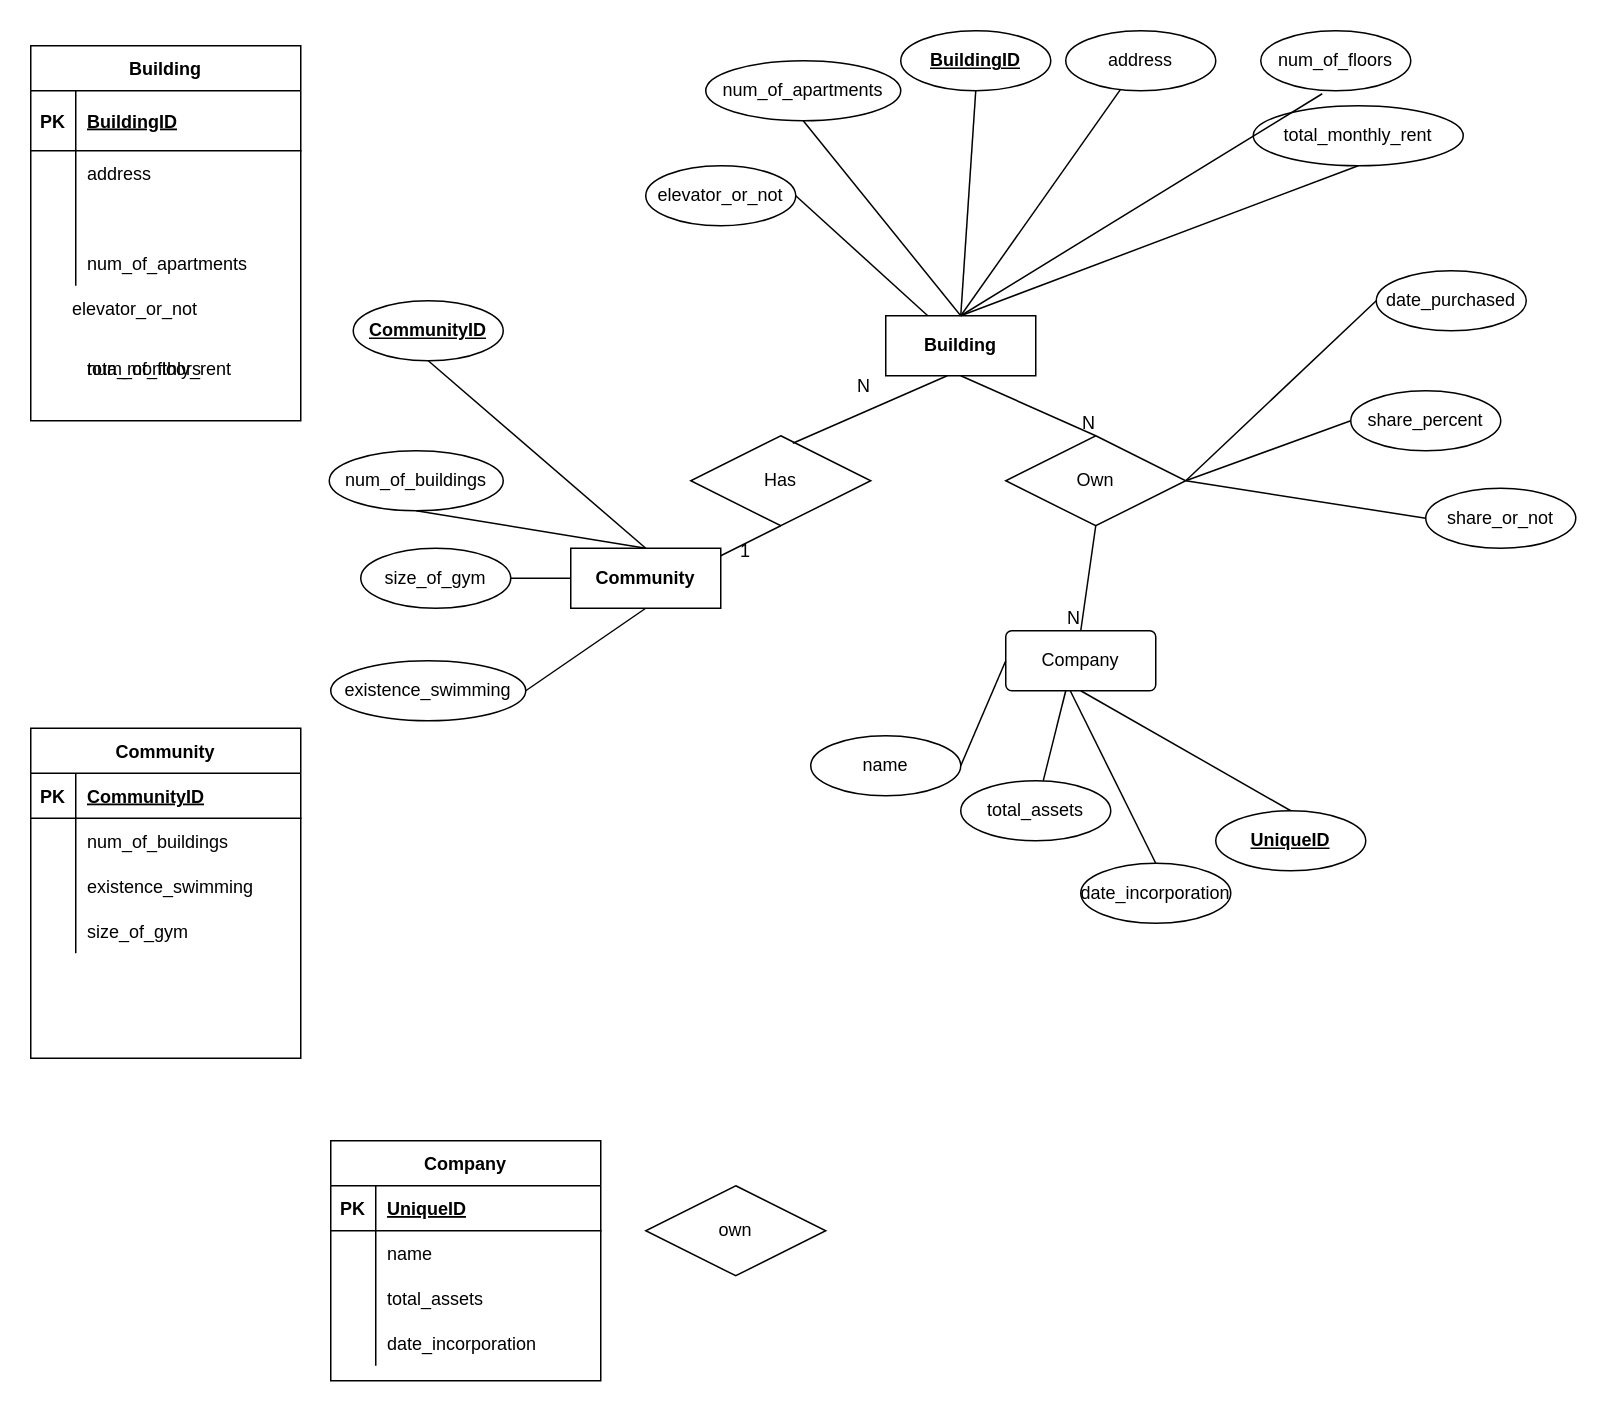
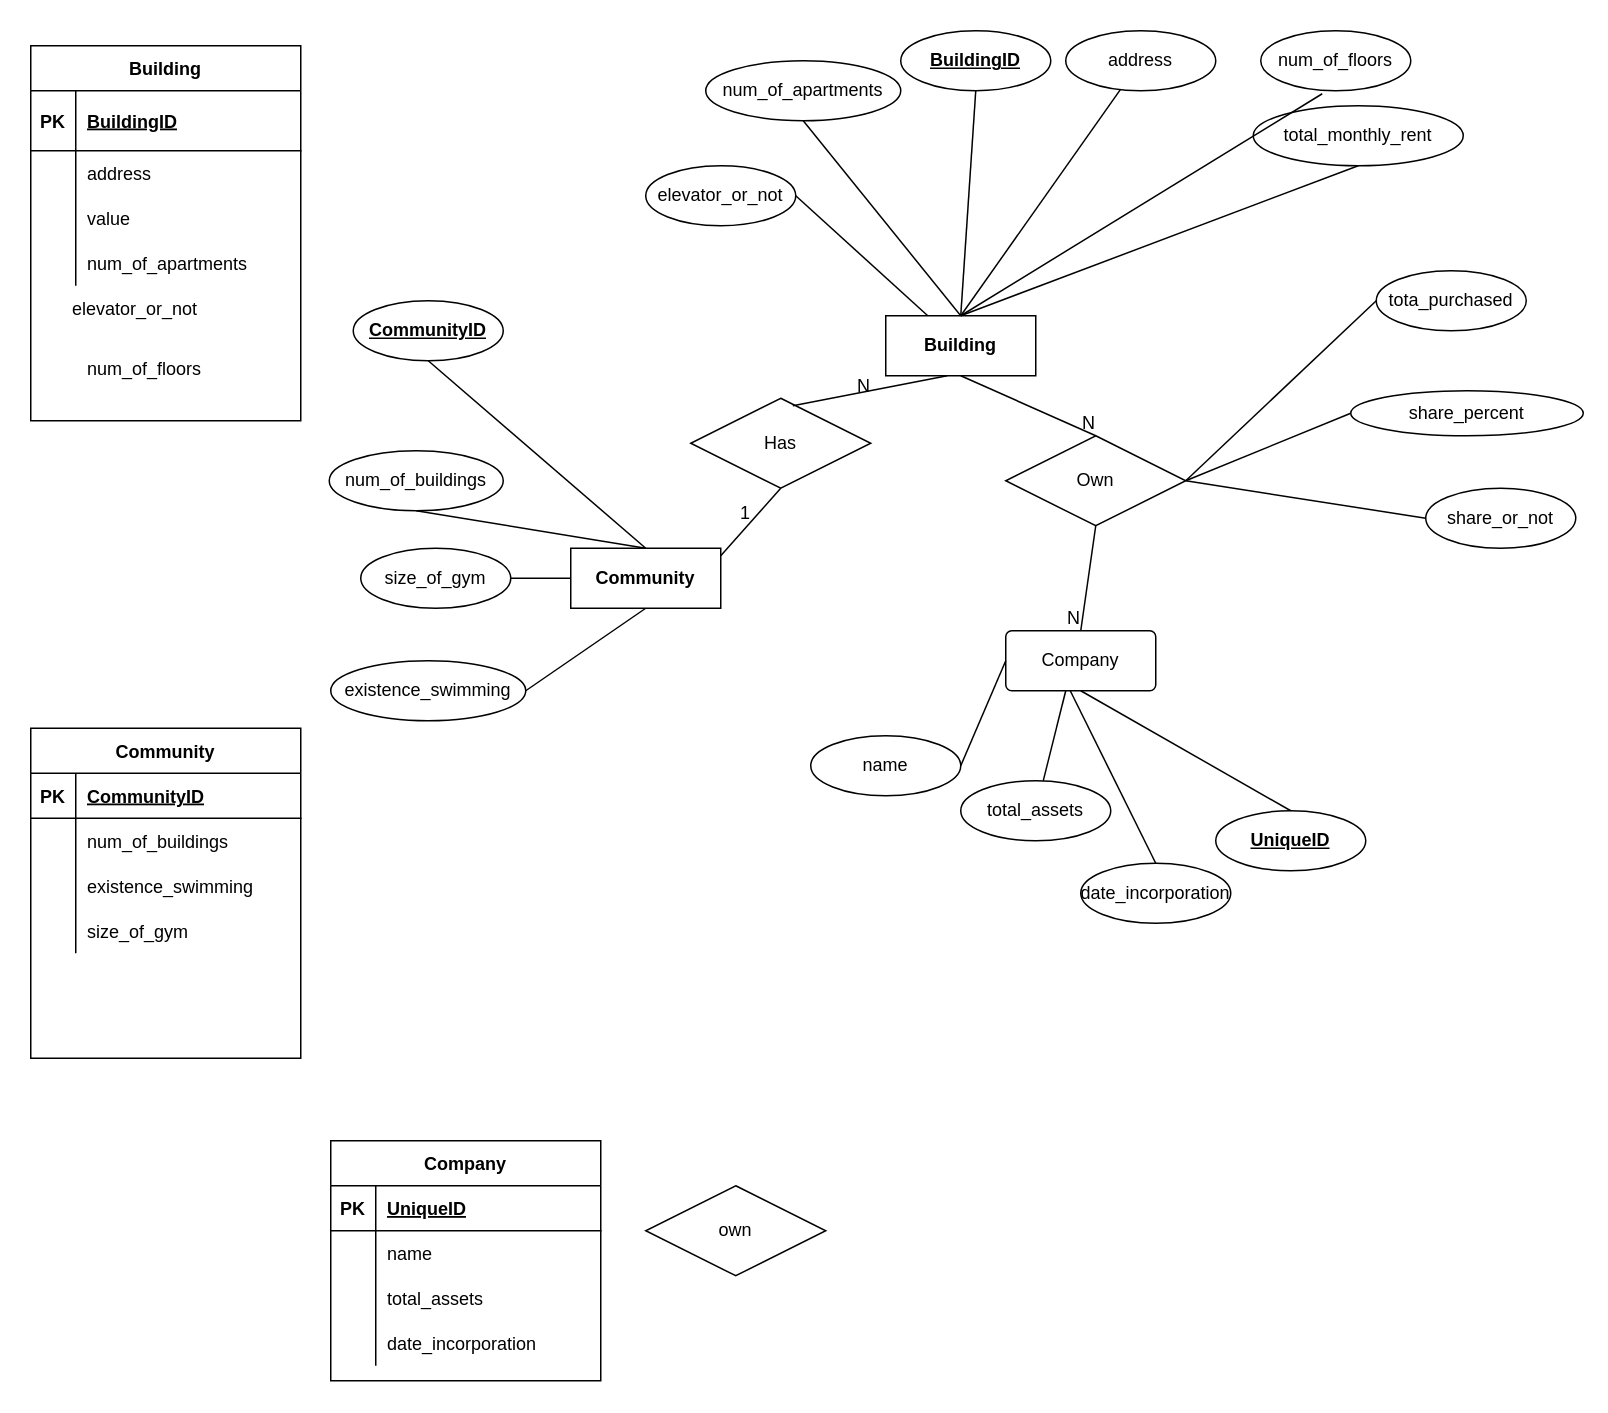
node "value": added
node "date_purchased": label "date_purchased" -> "tota_purchased"
node "tota_monthly_rent": removed
node "share_percent": size 150x60 -> 233x45
node "Has": moved (781, 481) -> (781, 443)
